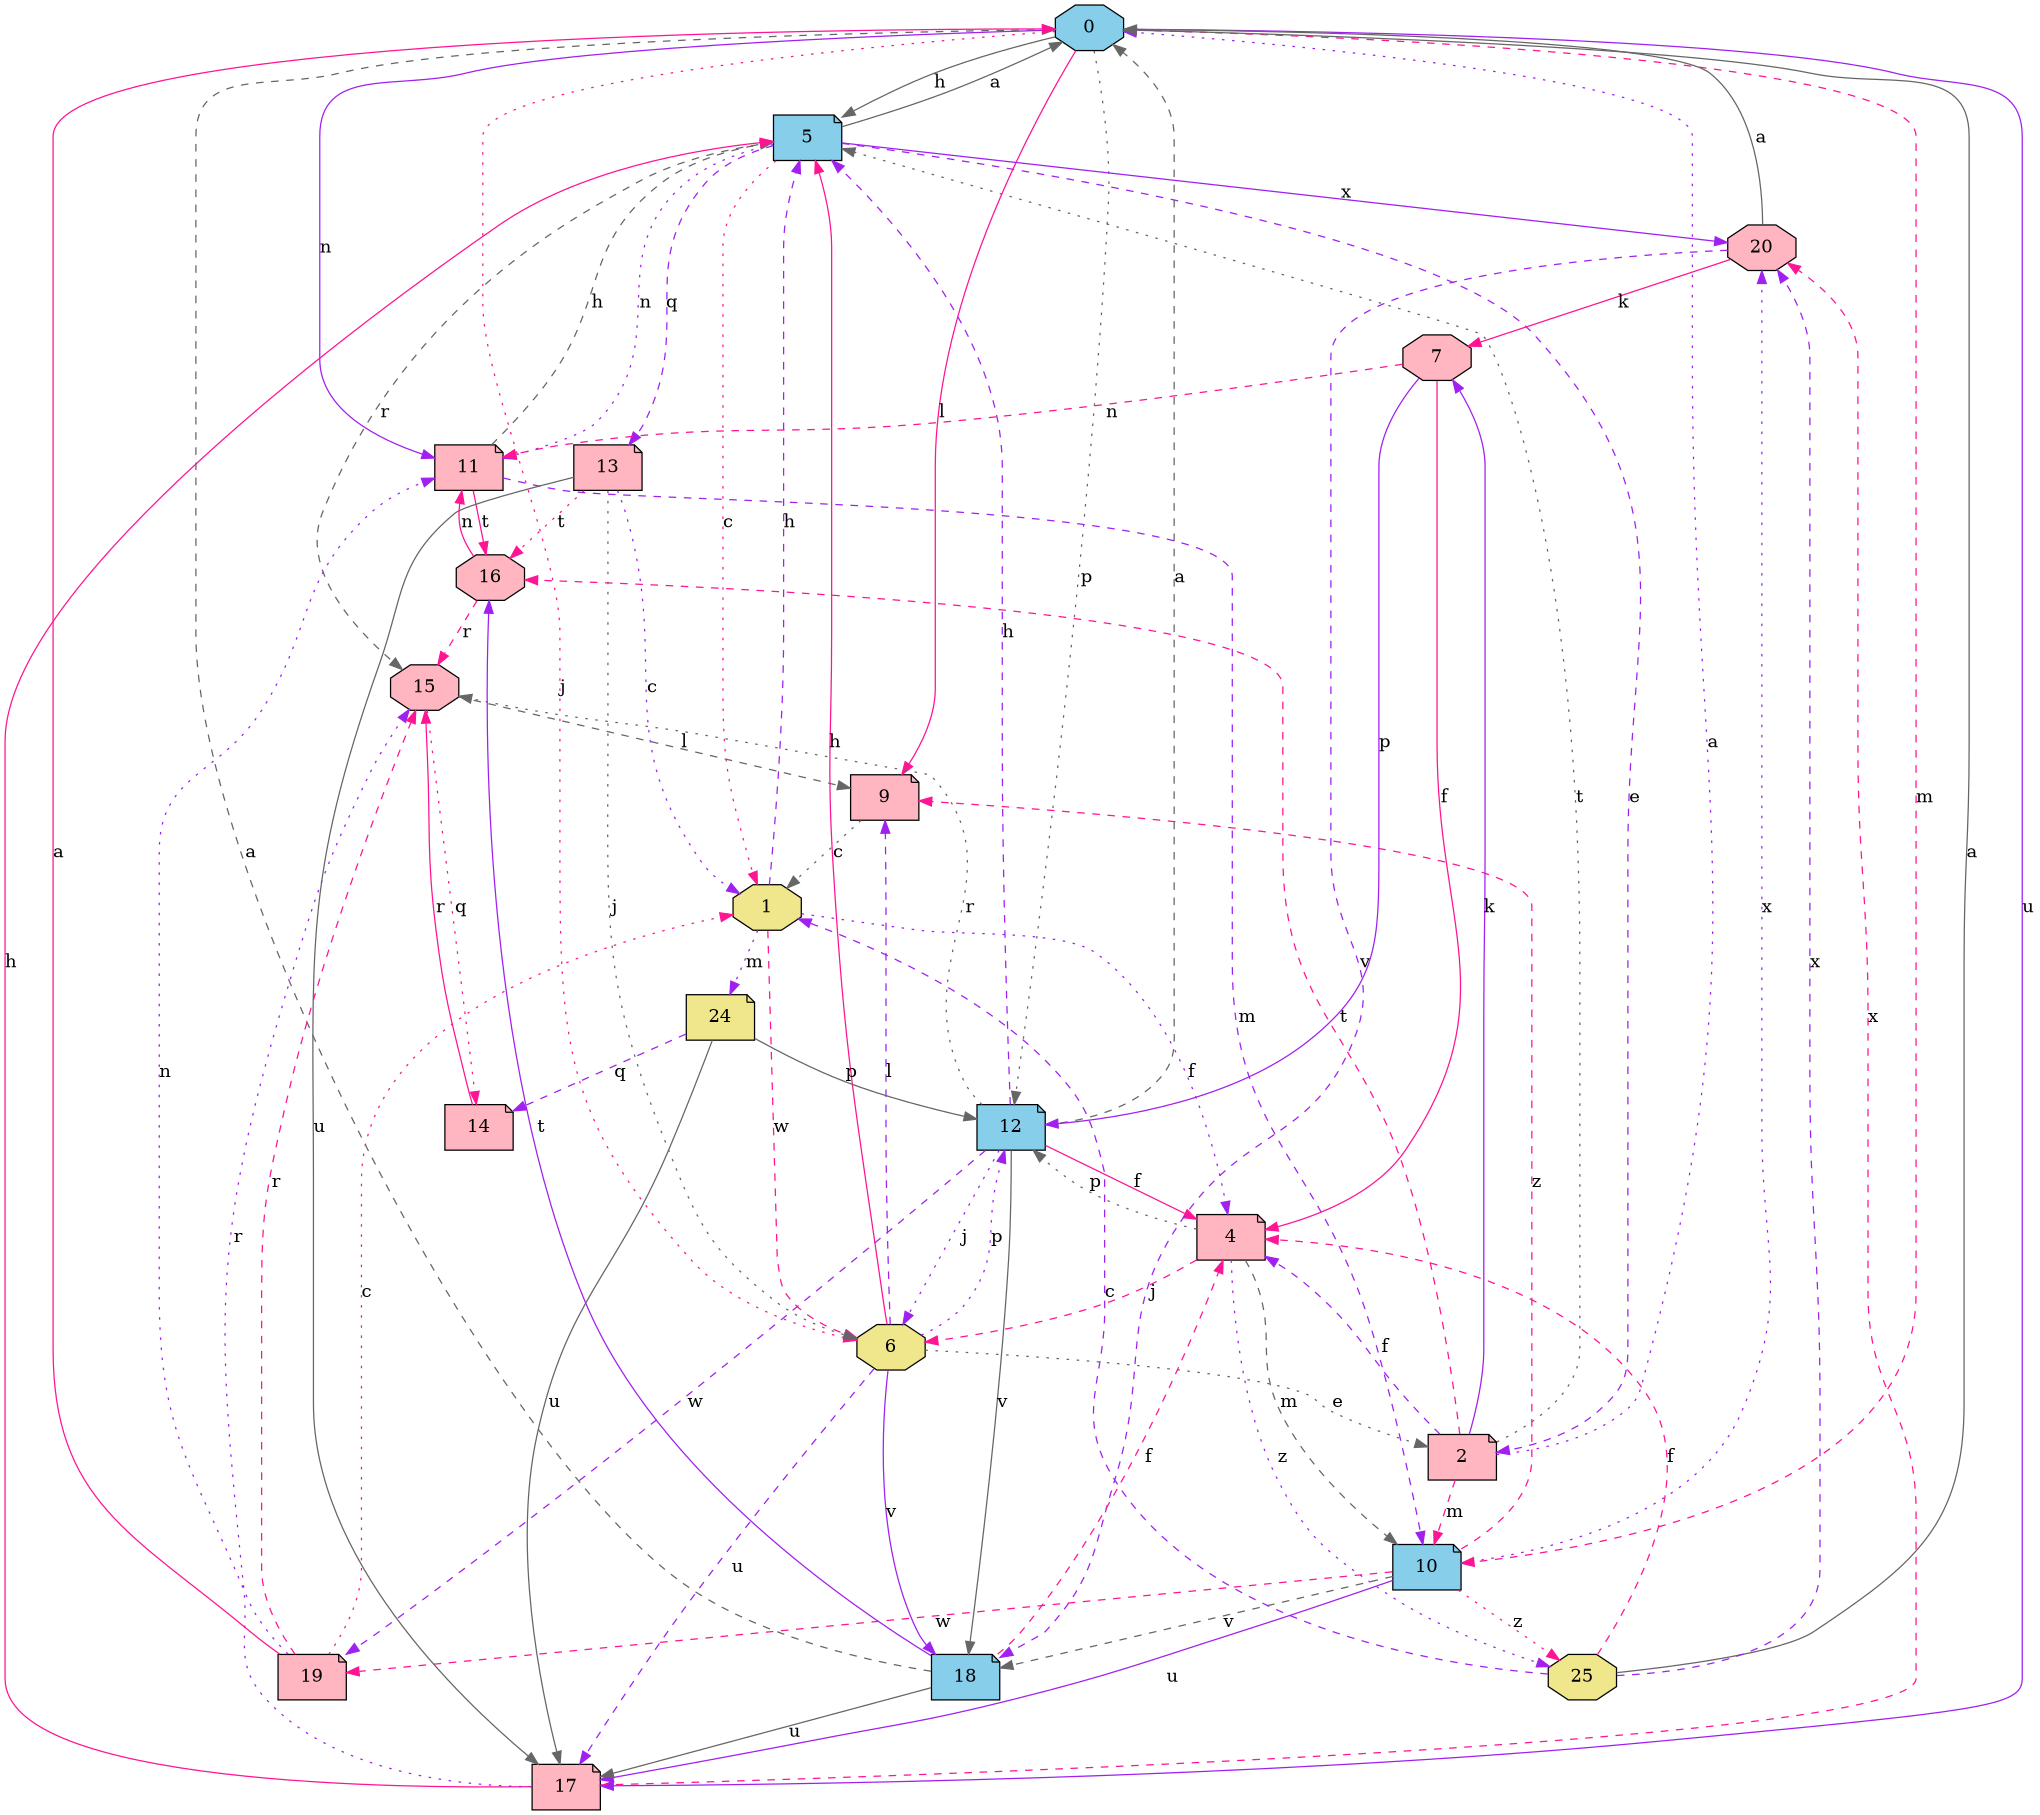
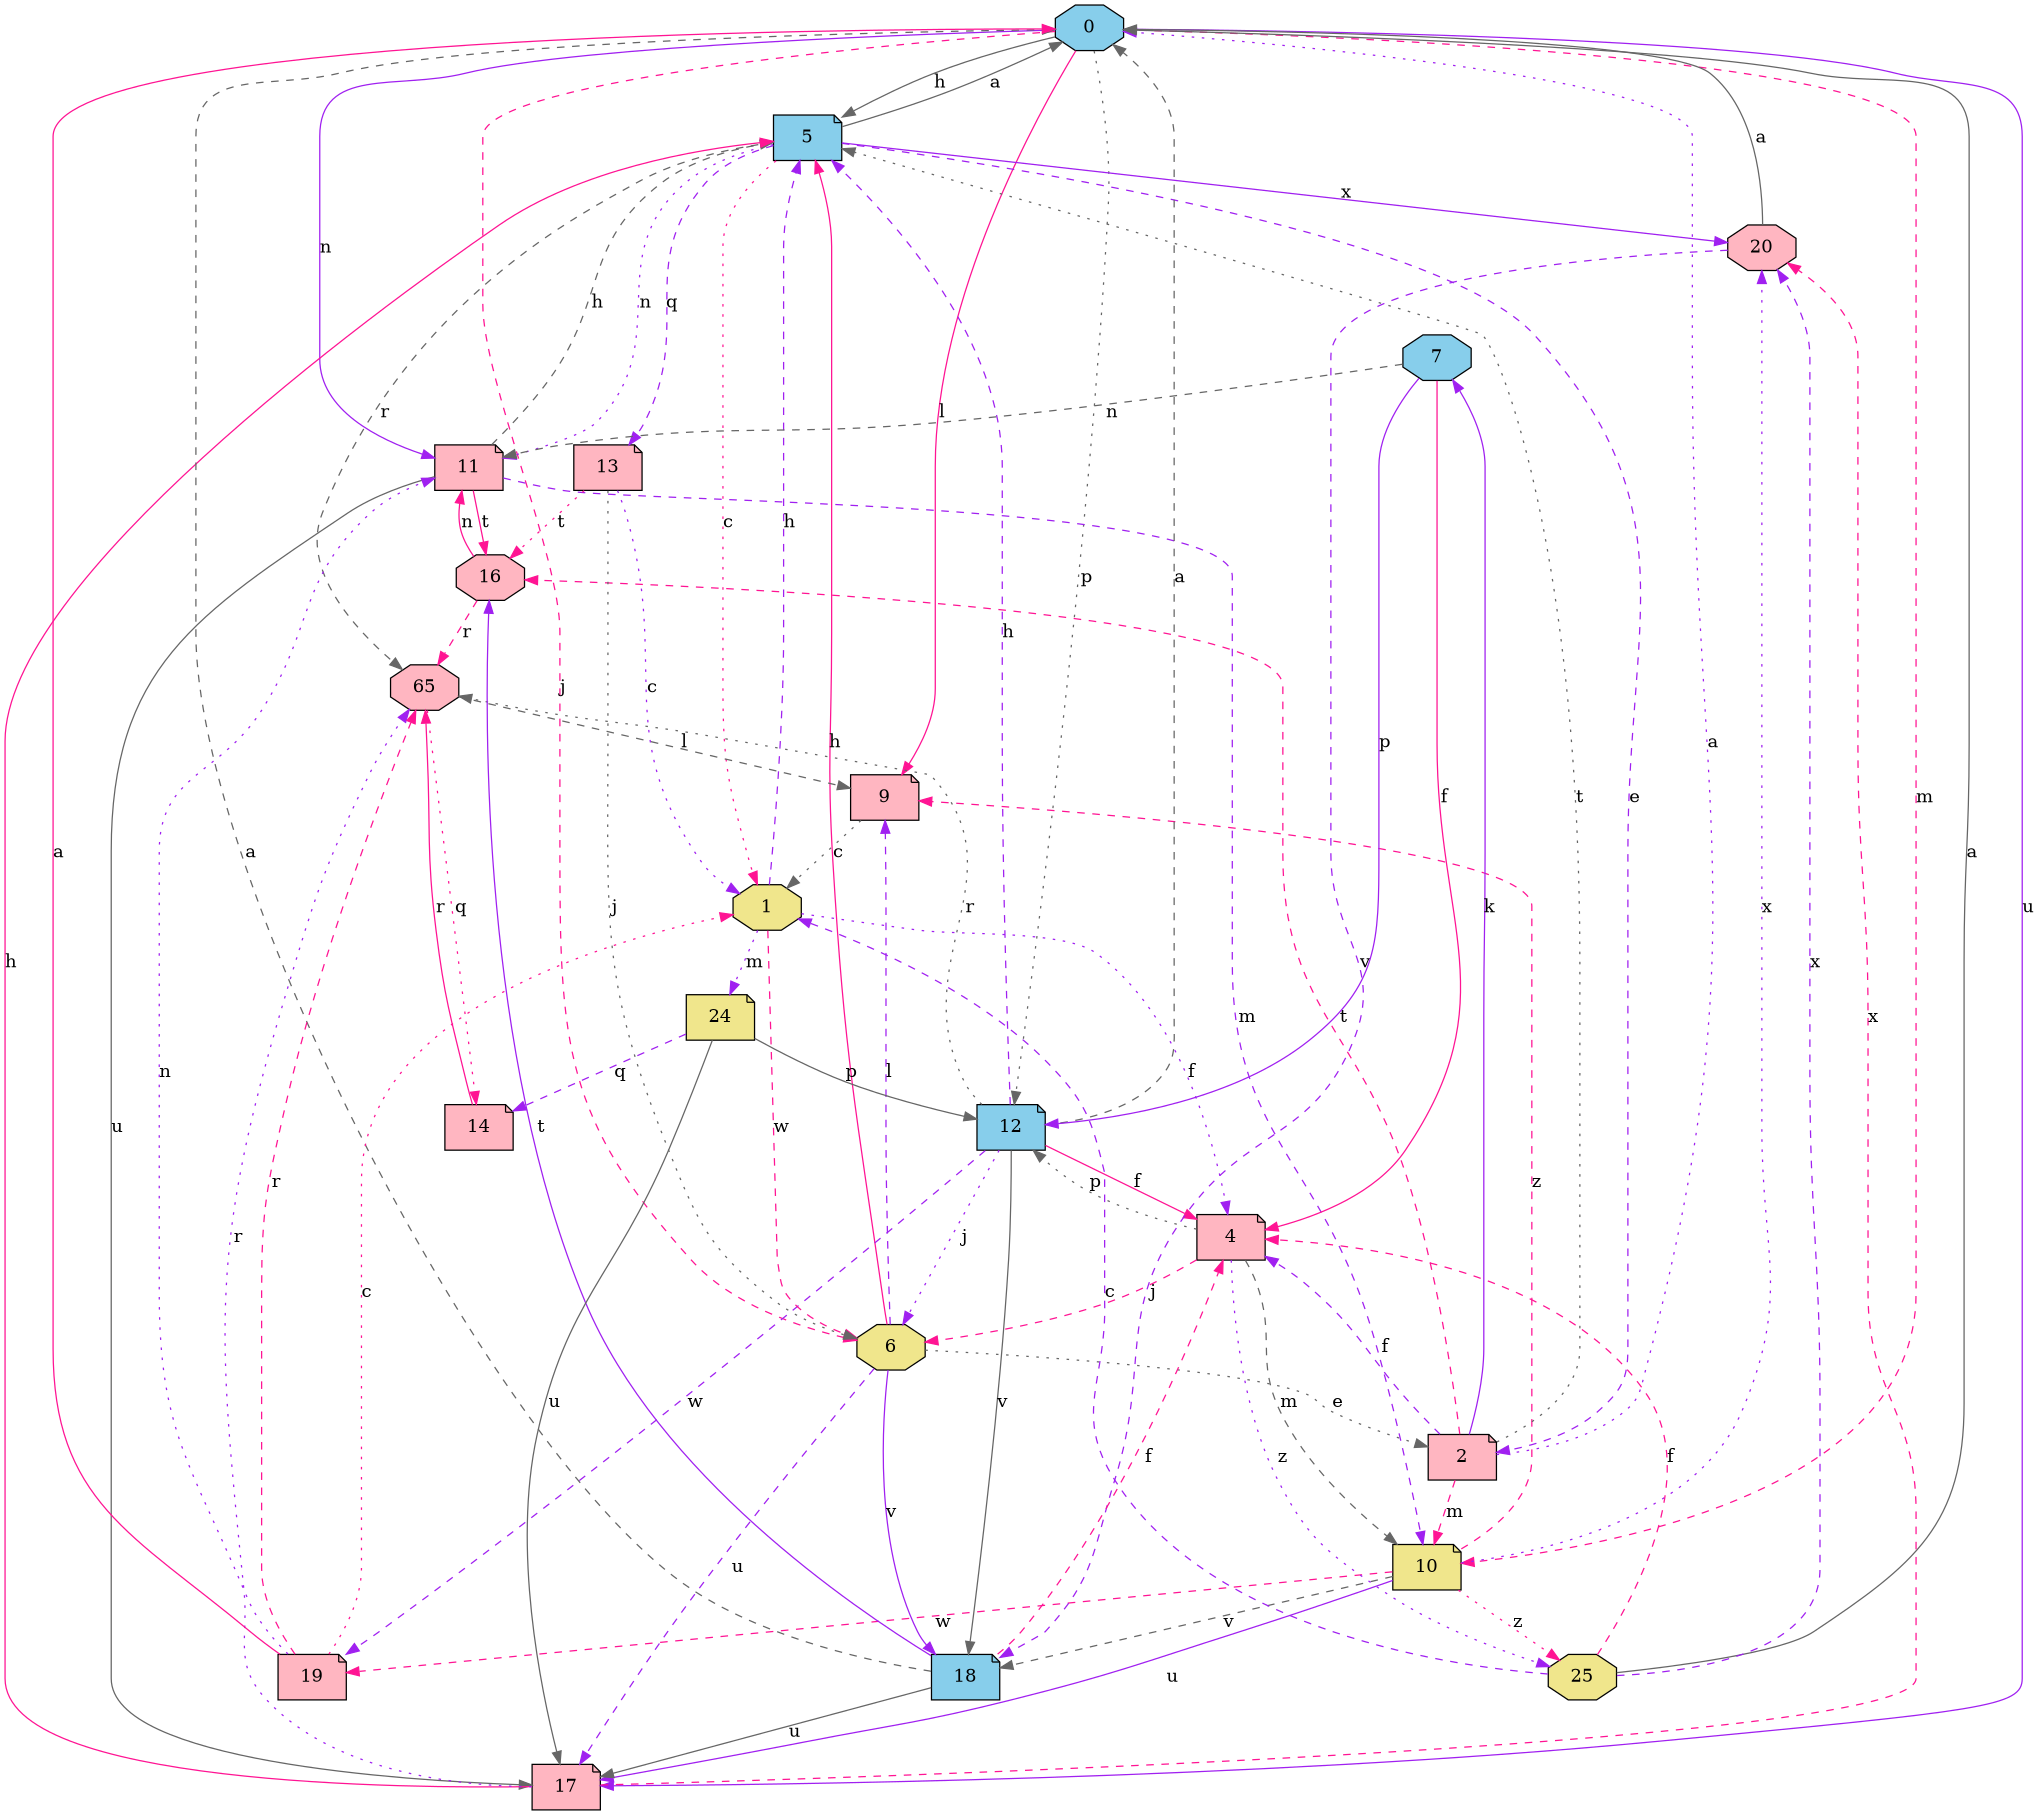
edge "20" -> "7": removed, label "k"
node "7": fillcolor lightpink -> skyblue
edge "7" -> "11": color deeppink -> gray40
edge "0" -> "6": style dotted -> dashed
node "15": label "15" -> "65"
edge "13" -> "17": now "11" -> "17"
edge "6" -> "12": removed, label "p"
node "10": fillcolor skyblue -> khaki
